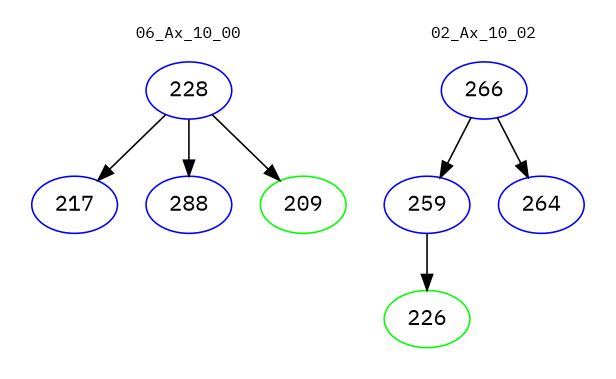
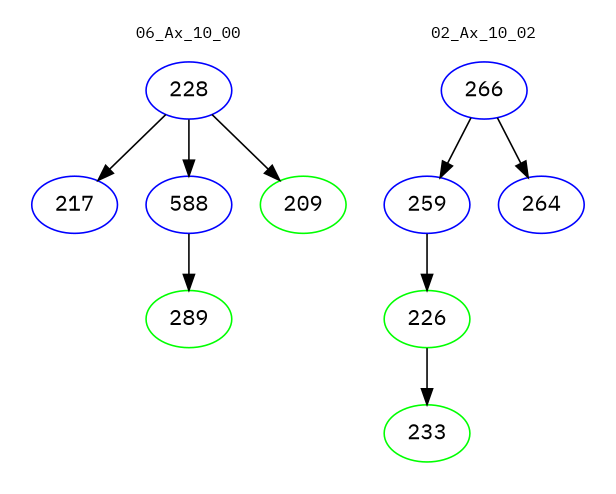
node "288": label "288" -> "588"
node "289": added
node "233": added
